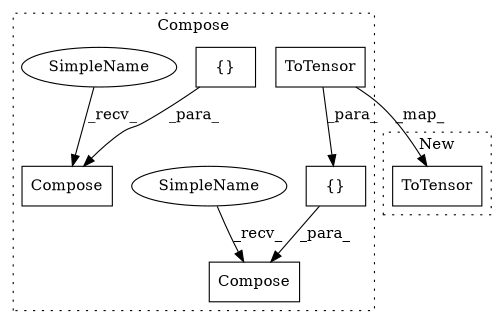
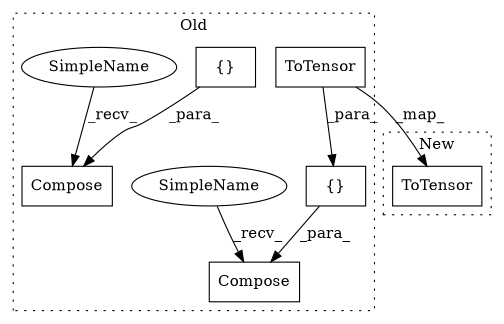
cluster "Compose": label "Compose" -> "Old"
